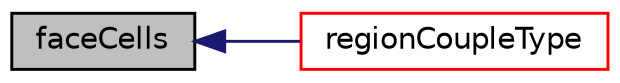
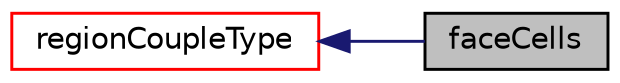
edge "regionCoupleType" -> "faceCells": reversed
